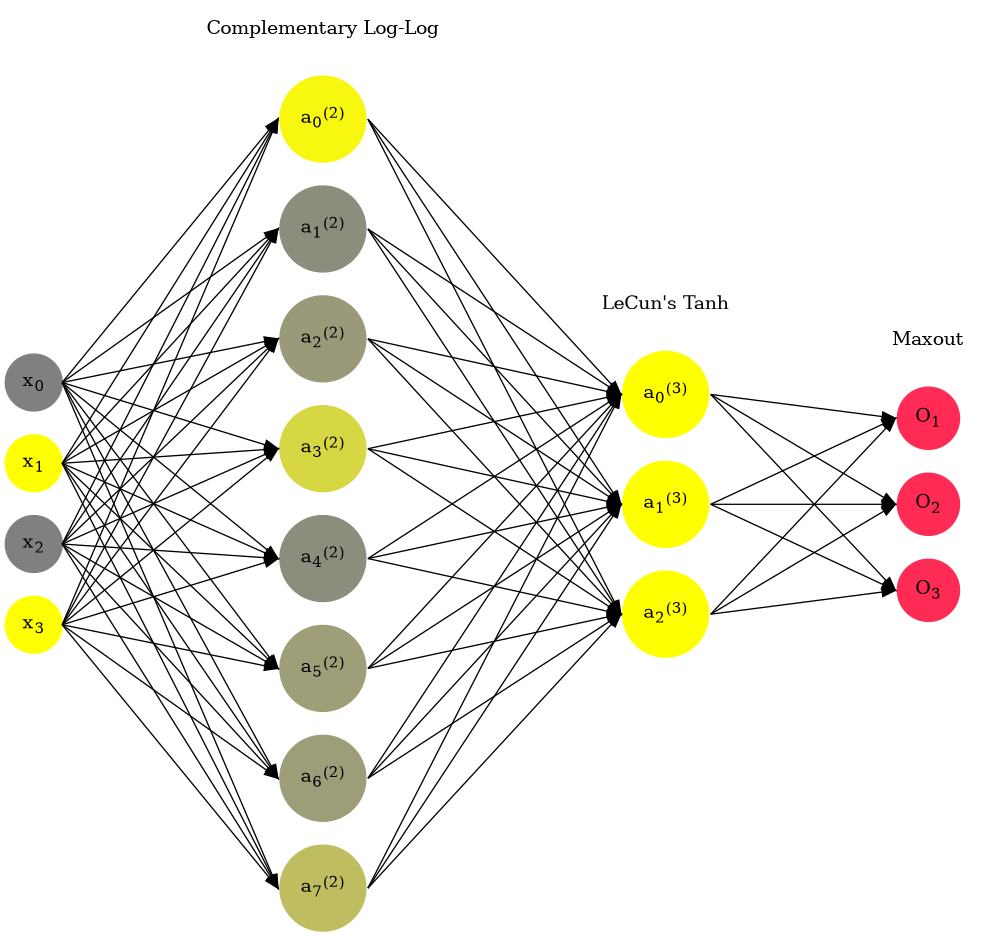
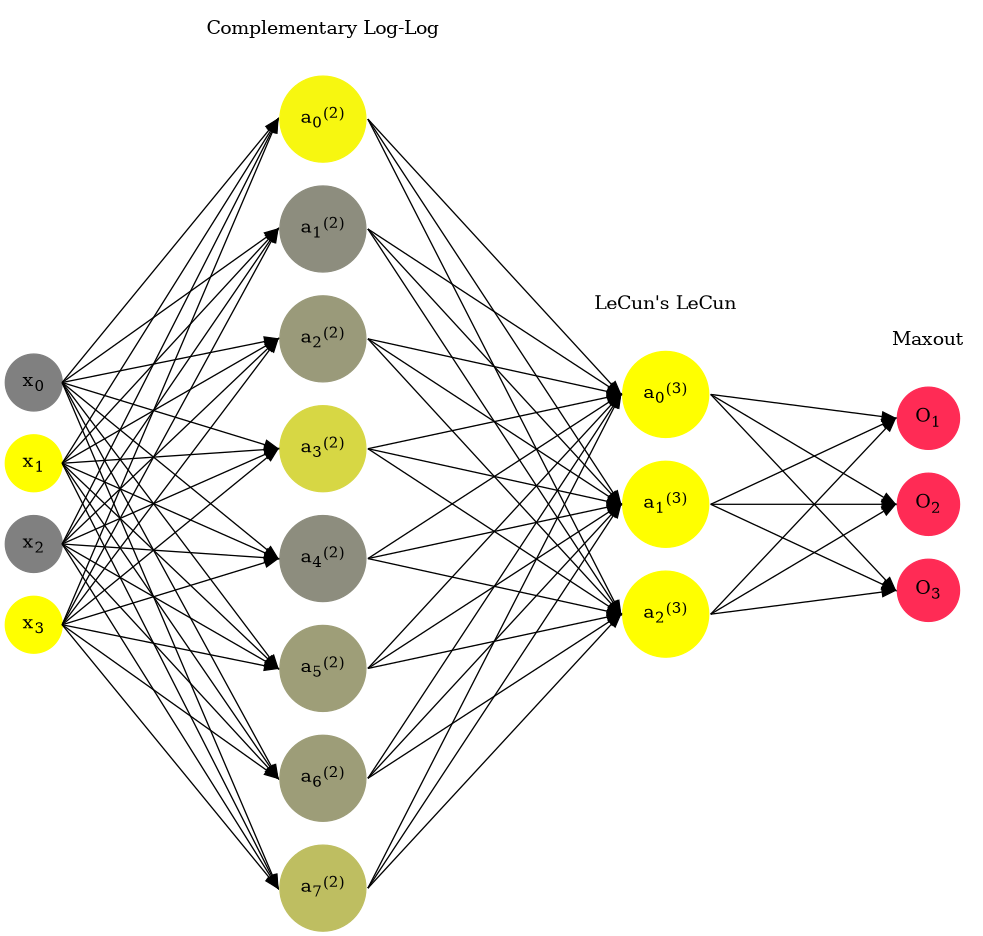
node "LeCun's Tanh": label "LeCun's Tanh" -> "LeCun's LeCun"
